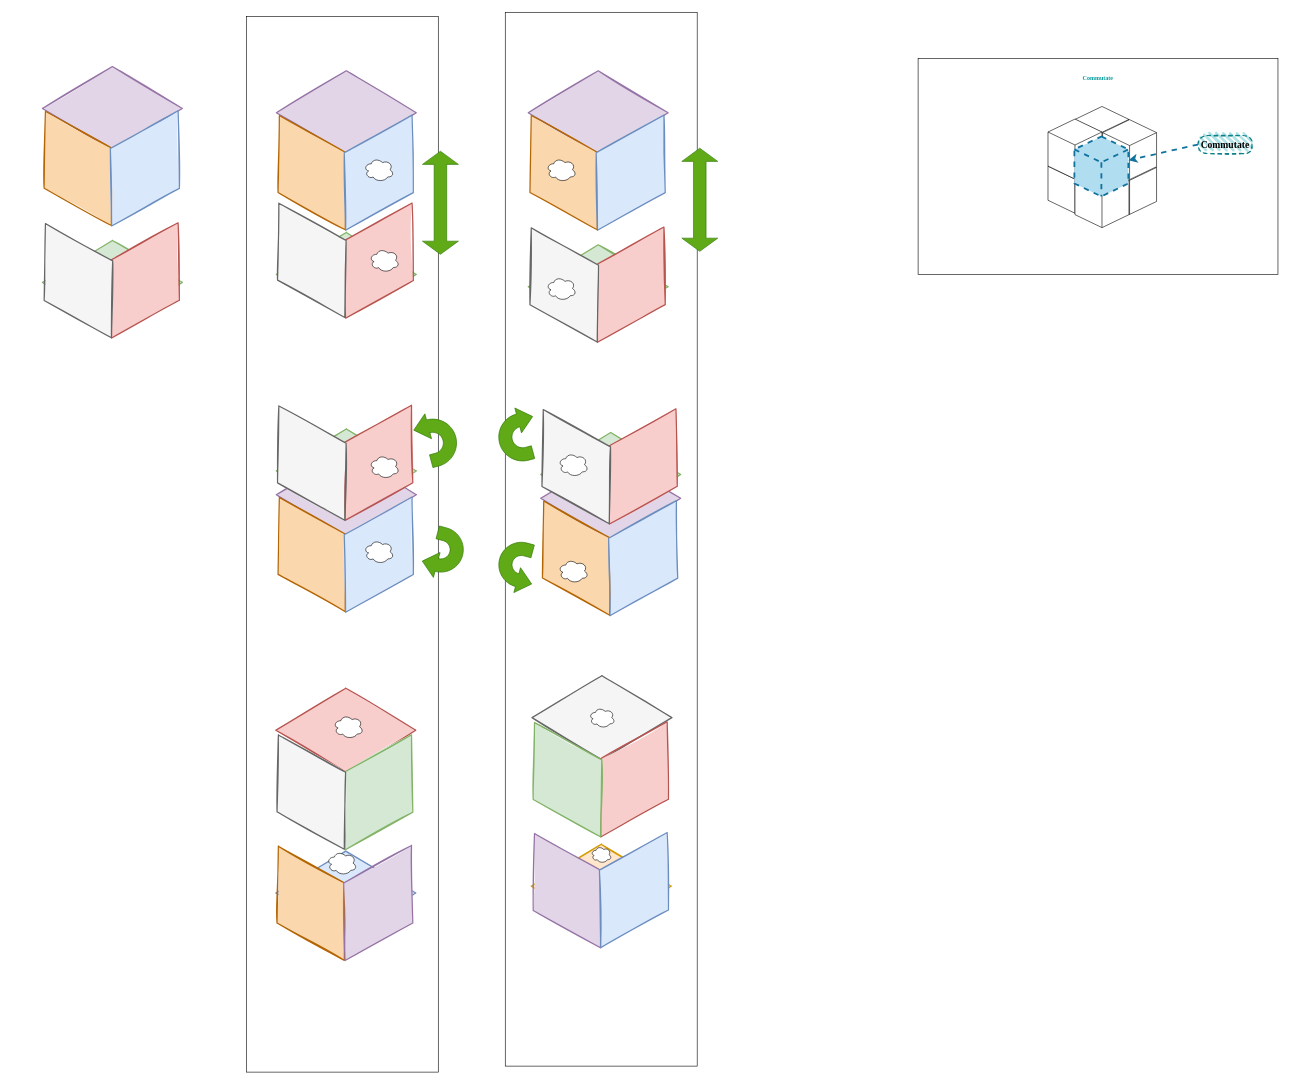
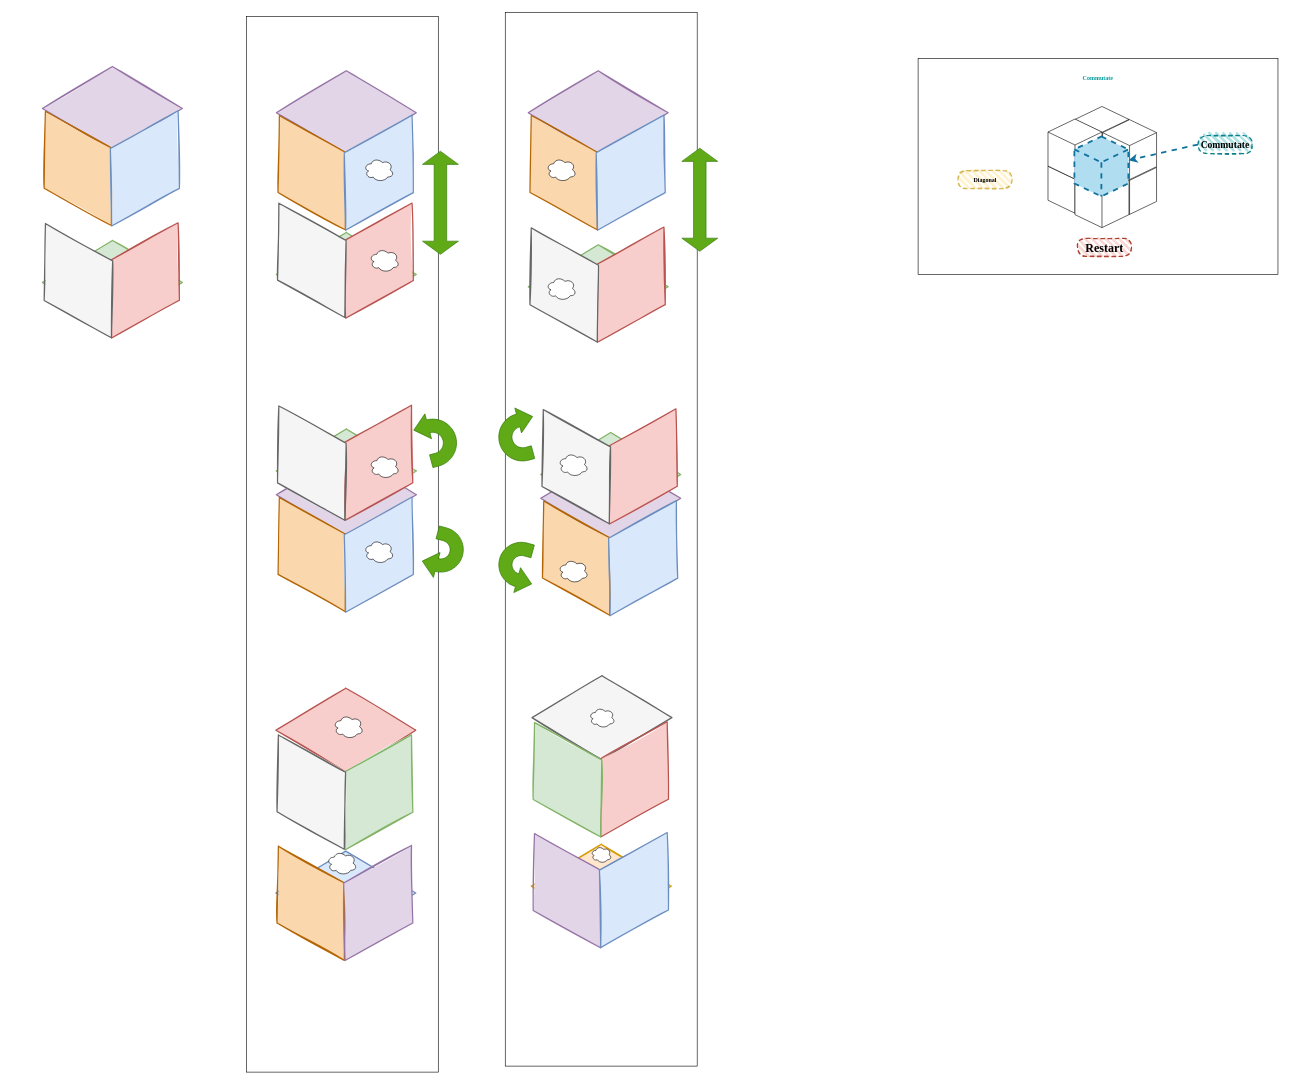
node "Diagonal": added
node "Restart": added
